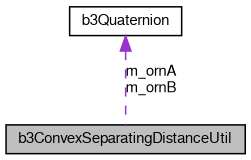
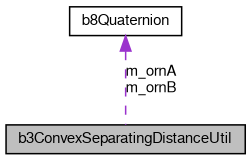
node "b3Quaternion": label "b3Quaternion" -> "b8Quaternion"
